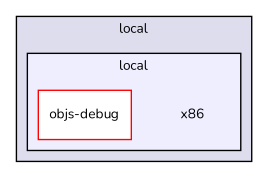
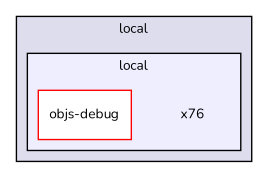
node "x86": label "x86" -> "x76"
